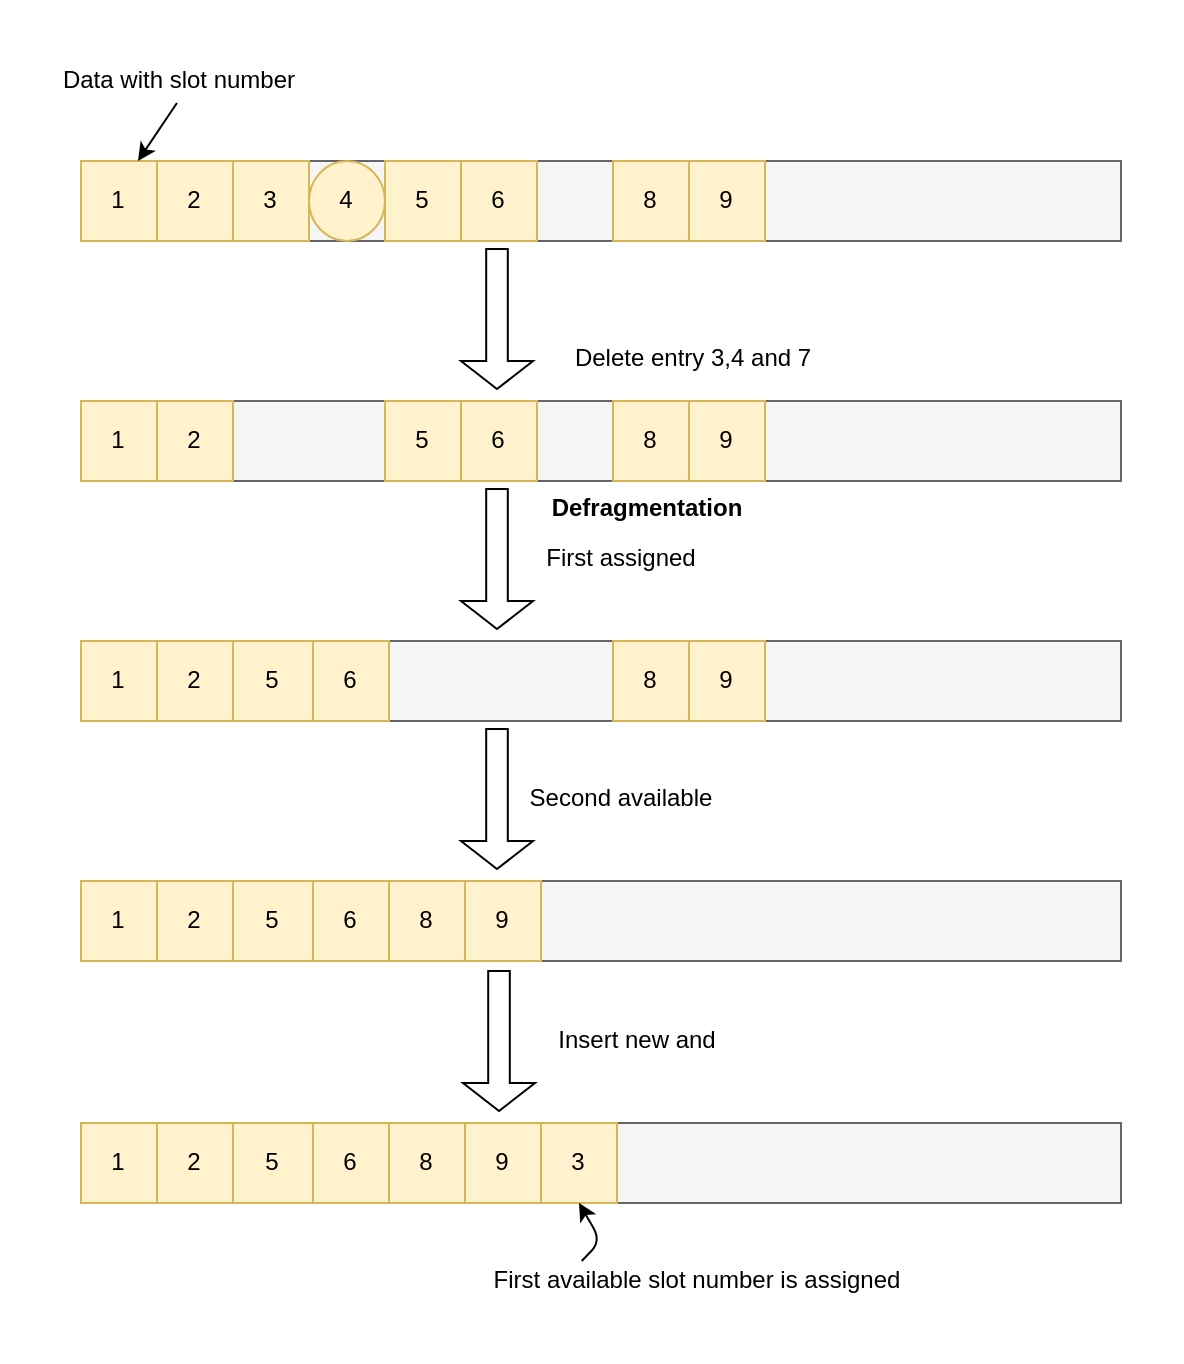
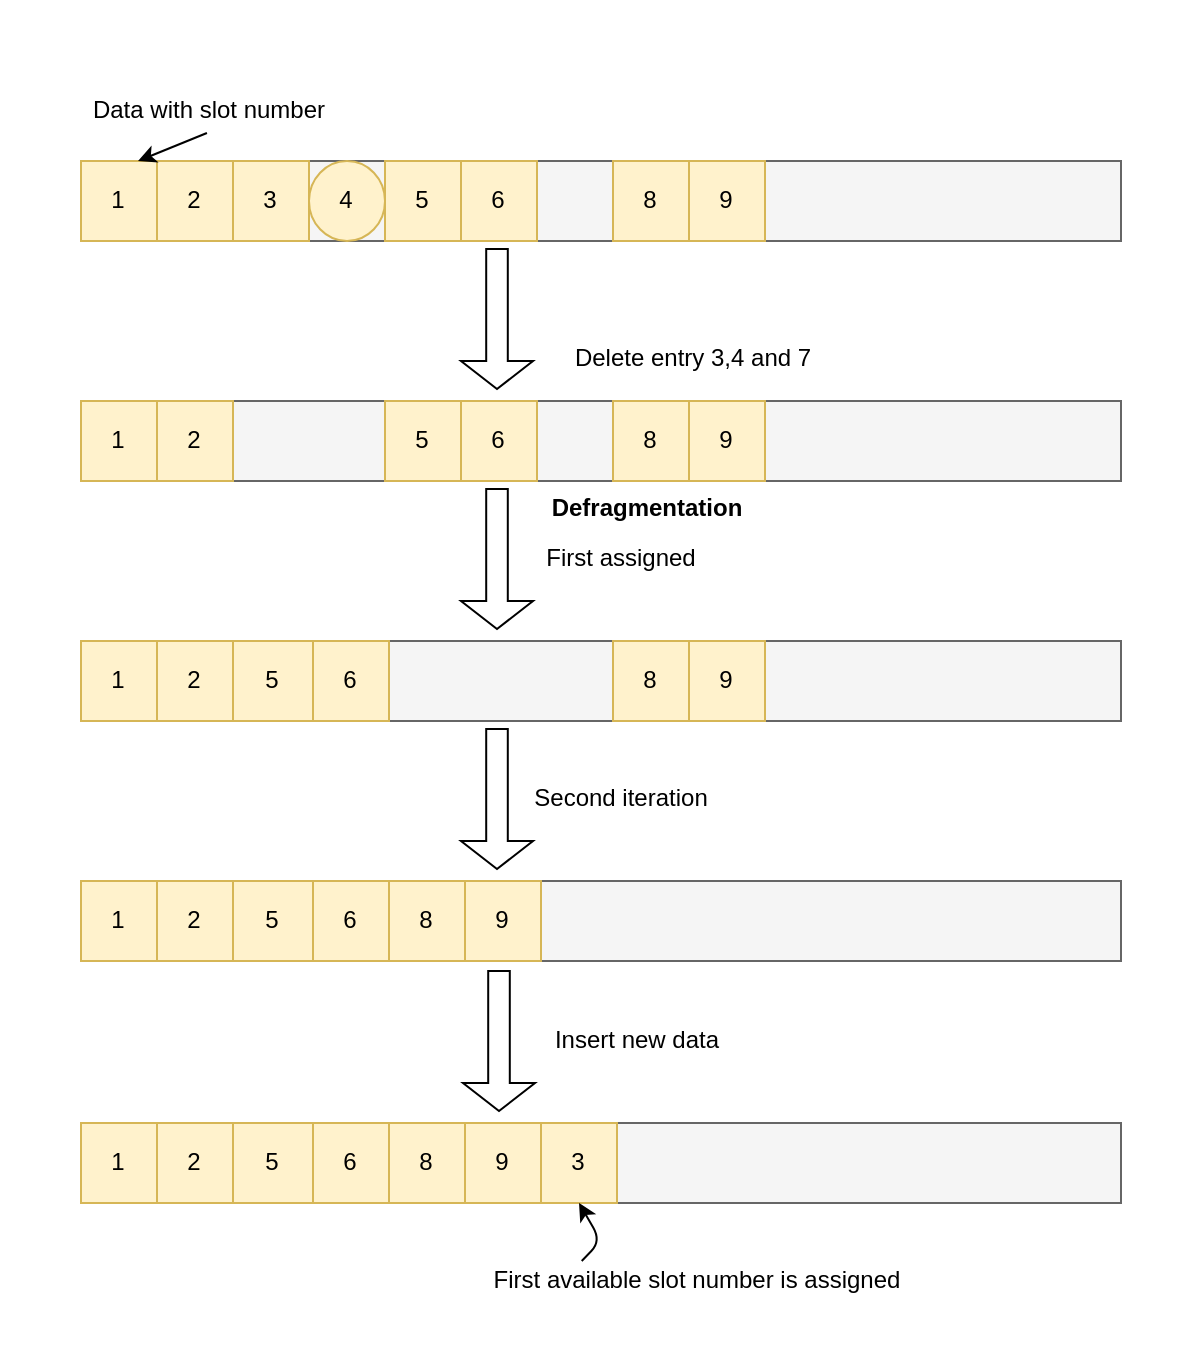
node "Data with slot number": moved (179, 81) -> (209, 111)
node "Second available": label "Second available" -> "Second iteration"
node "Insert new and": label "Insert new and" -> "Insert new data"
